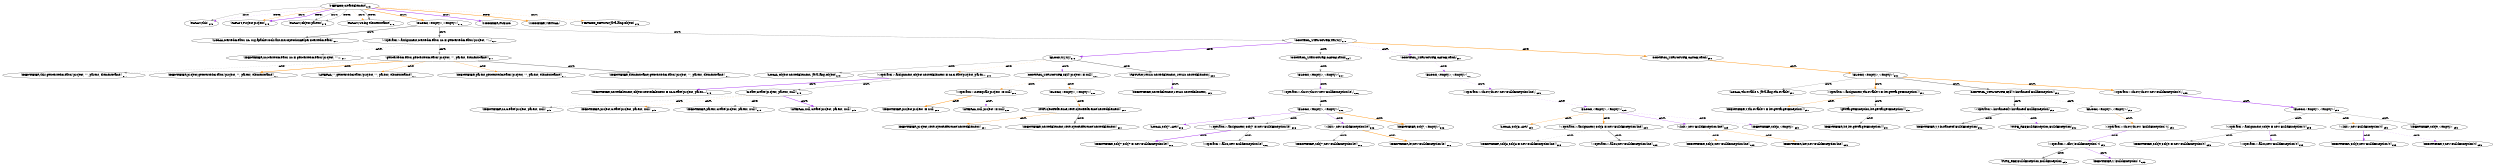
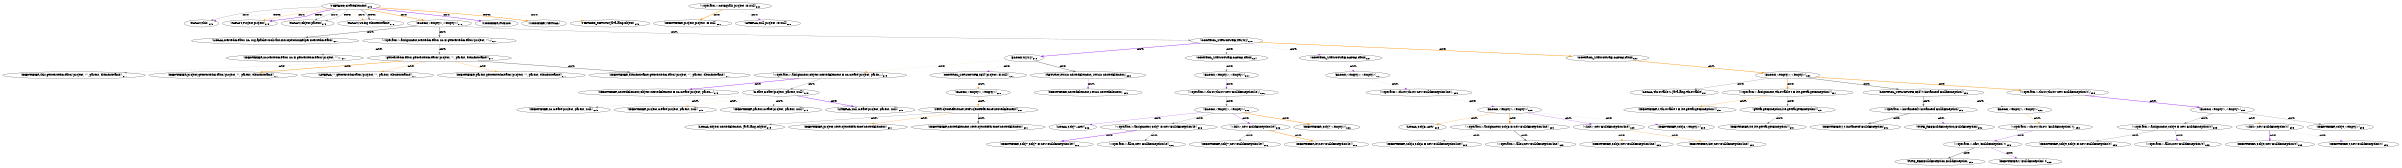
edge "(BLOCK,try,try)" -> "(LOCAL,Object nestedElement: java.lang.Object)": now "(setProjectReference,setProjectReference(nestedElement))" -> "(LOCAL,Object nestedElement: java.lang.Object)"
edge "(CONTROL_STRUCTURE,IF,if (project != null))" -> "(<operator>.notEquals,project != null)": removed, label "AST:"
